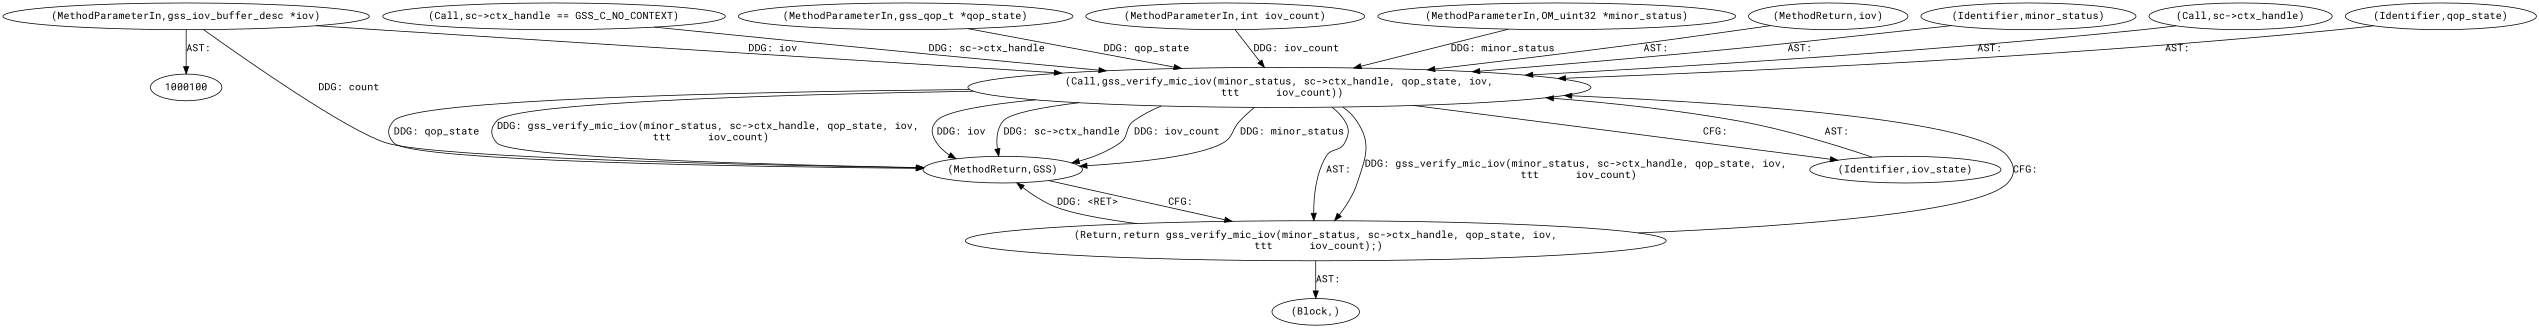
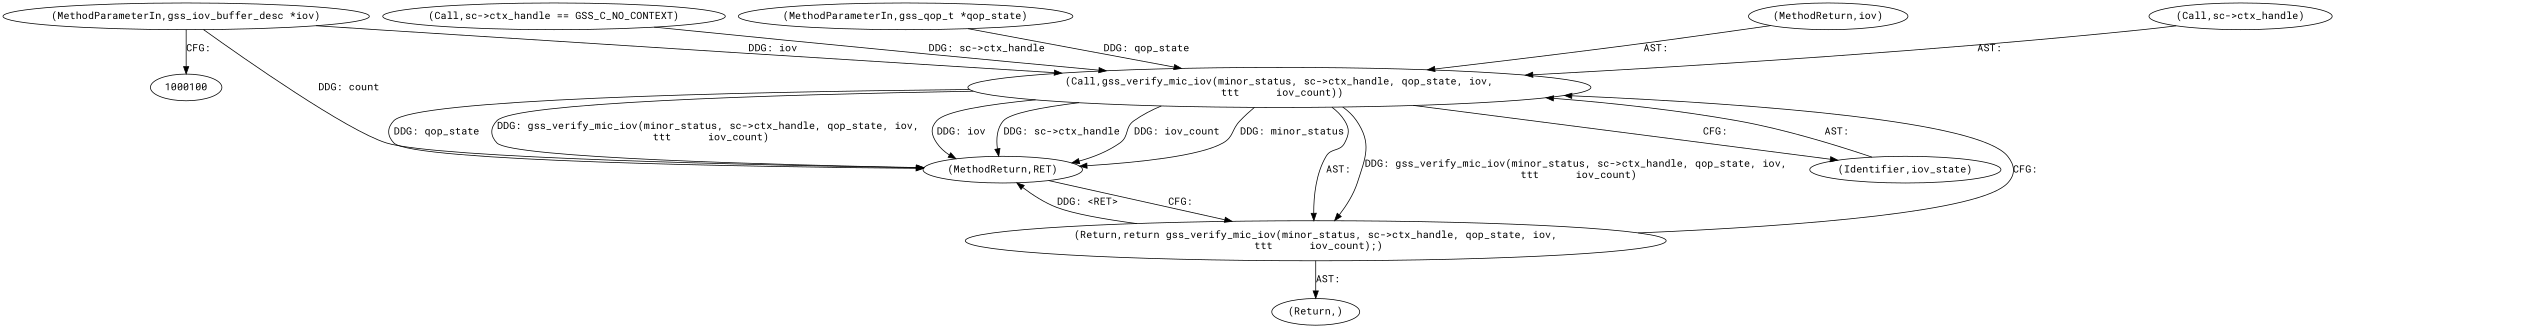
node "(MethodParameterIn,int iov_count)": removed
node "(MethodParameterIn,OM_uint32 *minor_status)": removed
node "(Identifier,minor_status)": removed
node "(Identifier,qop_state)": removed
edge "(MethodParameterIn,gss_iov_buffer_desc *iov)" -> "1000100": label "AST: " -> "CFG: "
node "(MethodReturn,GSS)": label "(MethodReturn,GSS)" -> "(MethodReturn,RET)"
node "(Block,)": label "(Block,)" -> "(Return,)"
